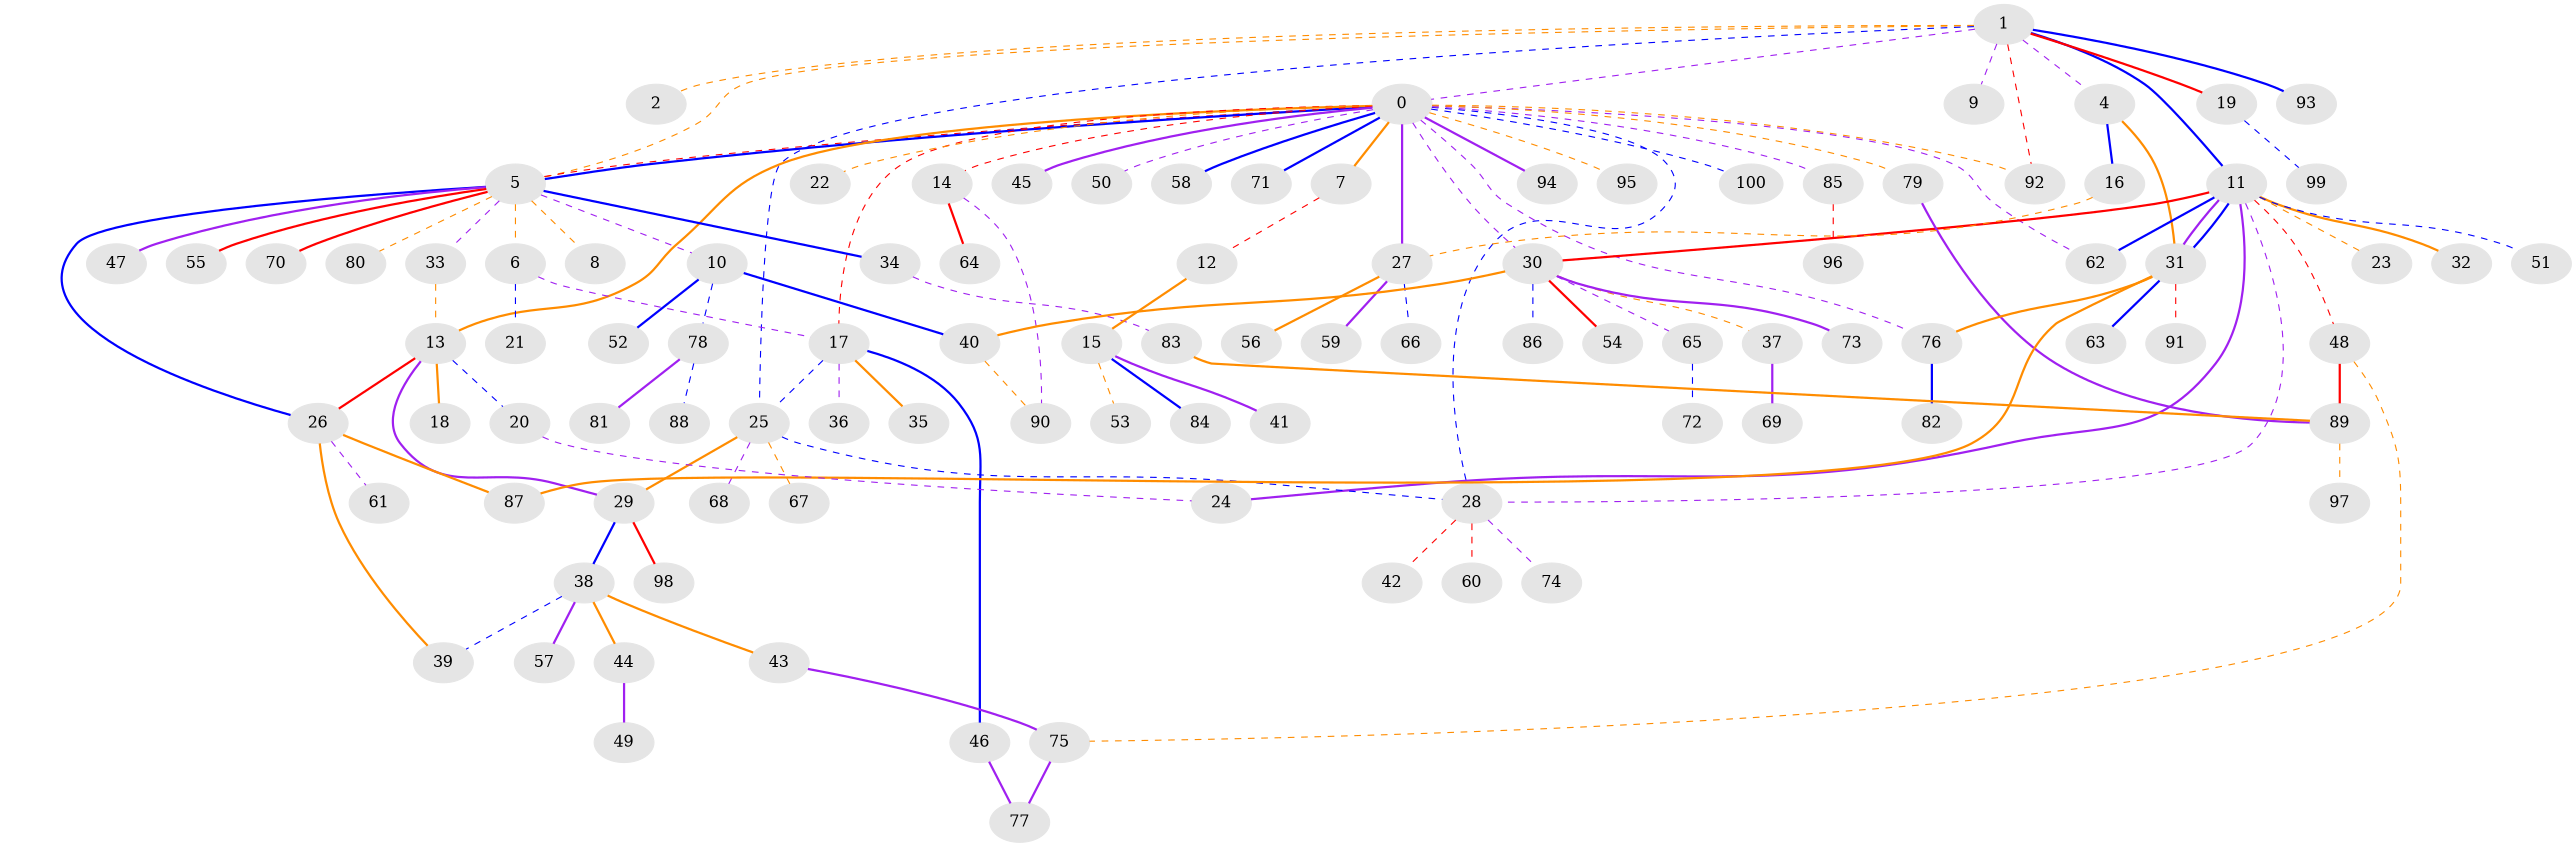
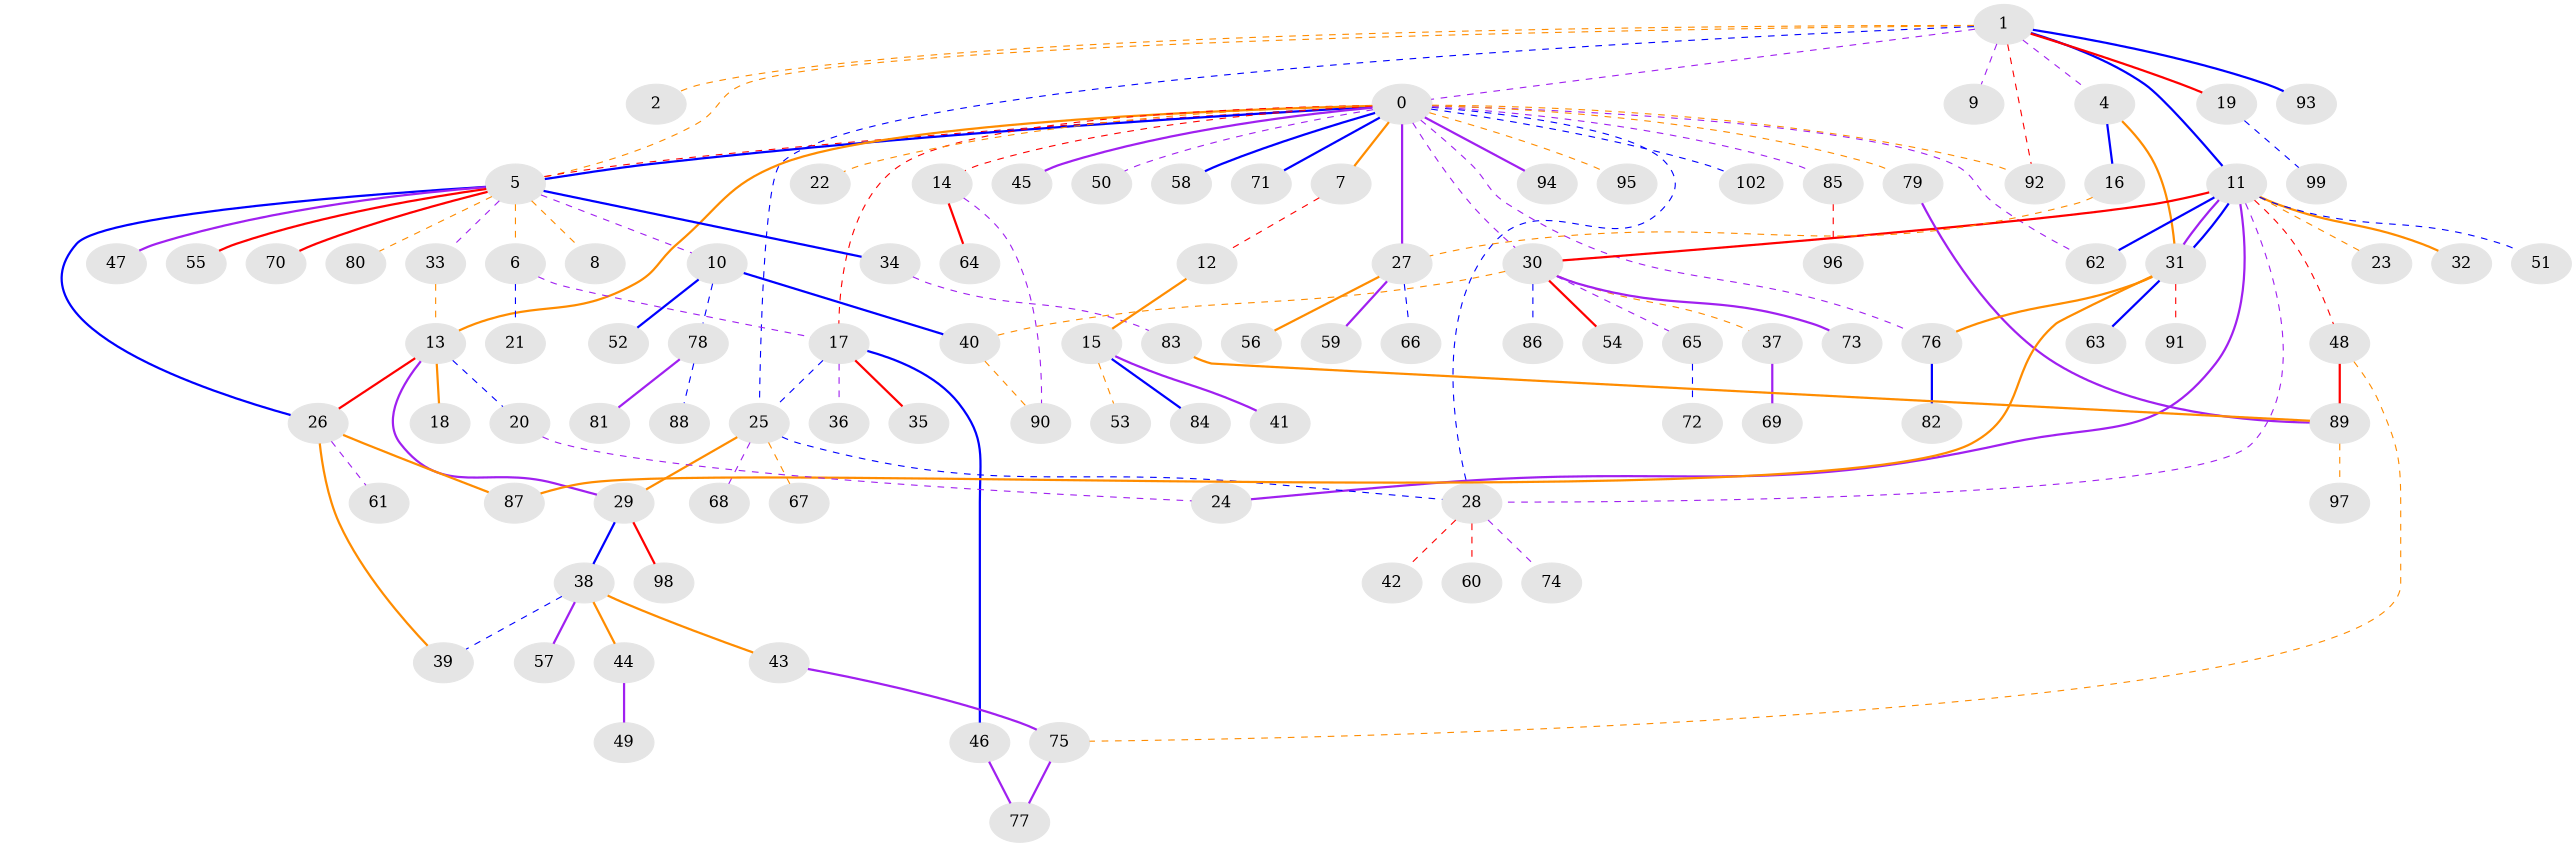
node "100": label "100" -> "102"
edge "30" -- "40": style bold -> dashed
edge "17" -- "35": color darkorange -> red
